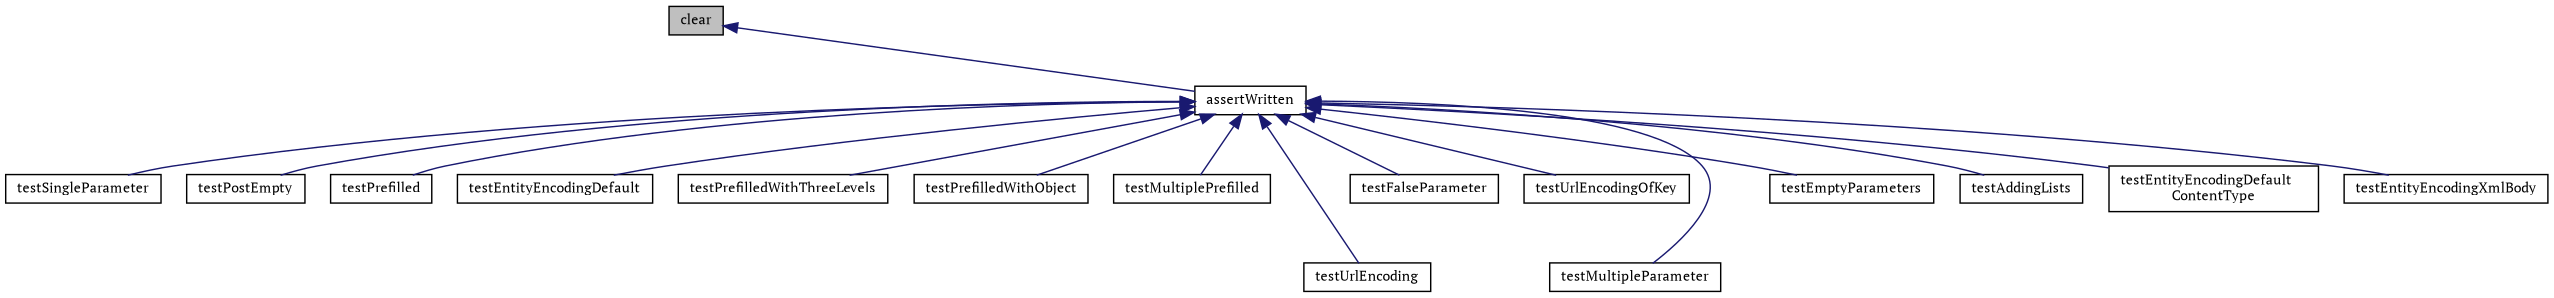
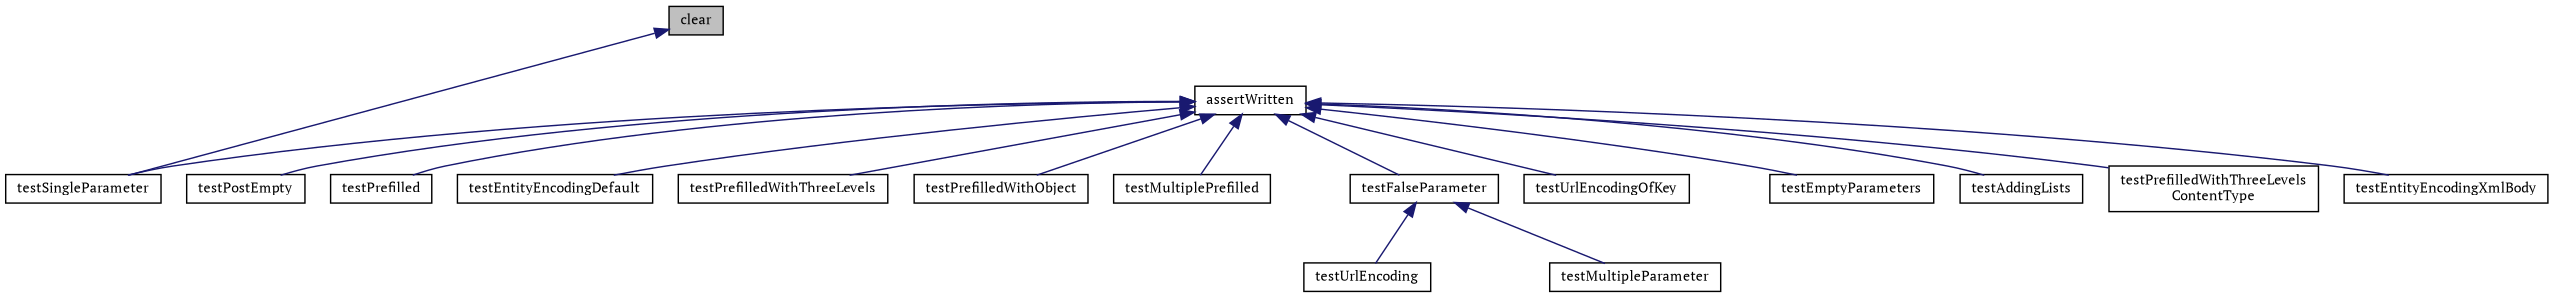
edge "assertWritten" -> "clear": now "testSingleParameter" -> "clear"
edge "testMultipleParameter" -> "assertWritten": now "testMultipleParameter" -> "testFalseParameter"
node "testEntityEncodingDefault ContentType": label "testEntityEncodingDefault ContentType" -> "testPrefilledWithThreeLevels ContentType"
edge "testUrlEncoding" -> "assertWritten": now "testUrlEncoding" -> "testFalseParameter"
